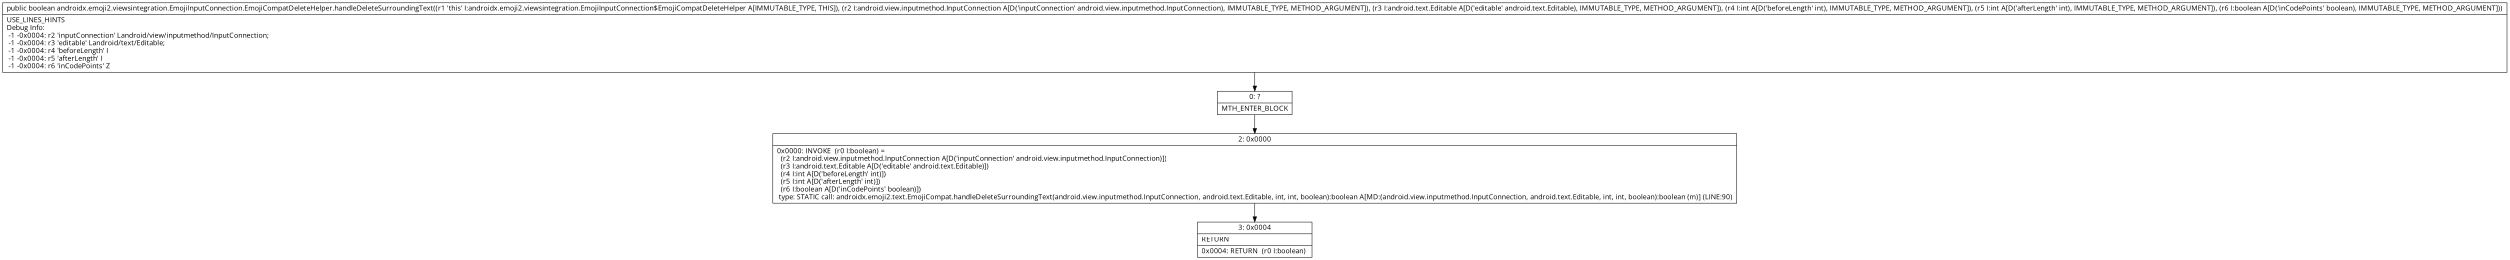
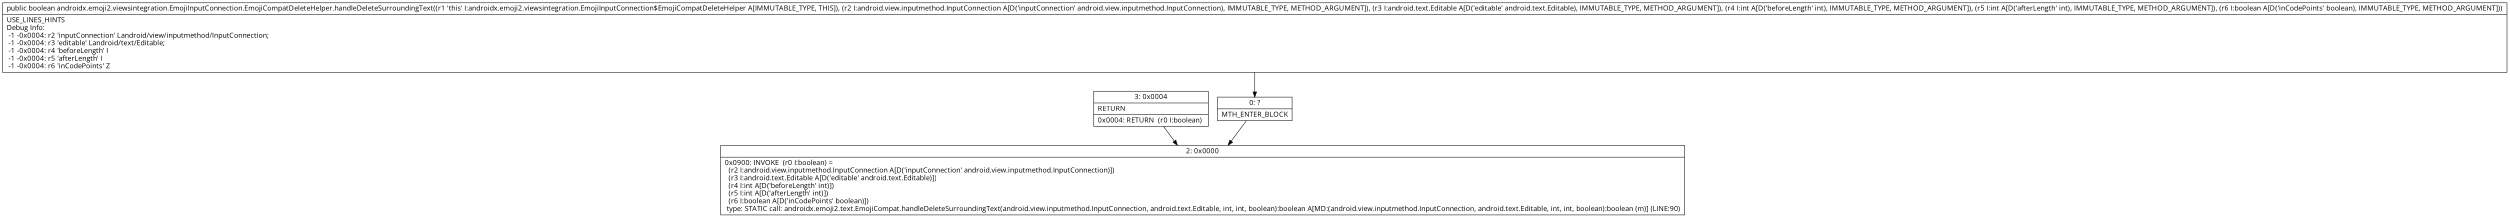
node "2: 0x0000": text "0x0000: INVOKE  (r0 I:boolean) =" -> "0x0900: INVOKE  (r0 I:boolean) ="
edge "2: 0x0000" -> "3: 0x0004": reversed
